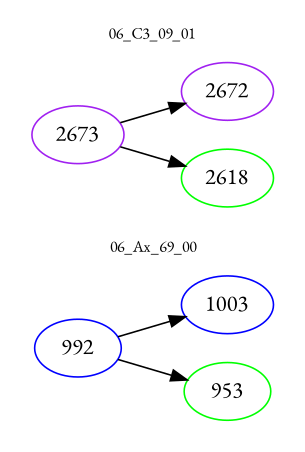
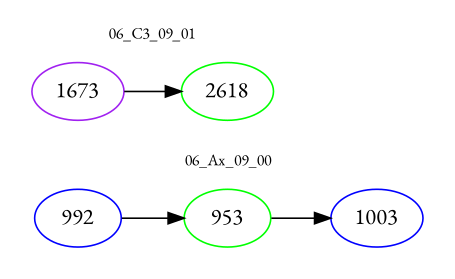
node "2672": removed
node "2673": label "2673" -> "1673"
cluster "06_Ax_69_00": label "06_Ax_69_00" -> "06_Ax_09_00"
edge "992" -> "1003": now "953" -> "1003"
